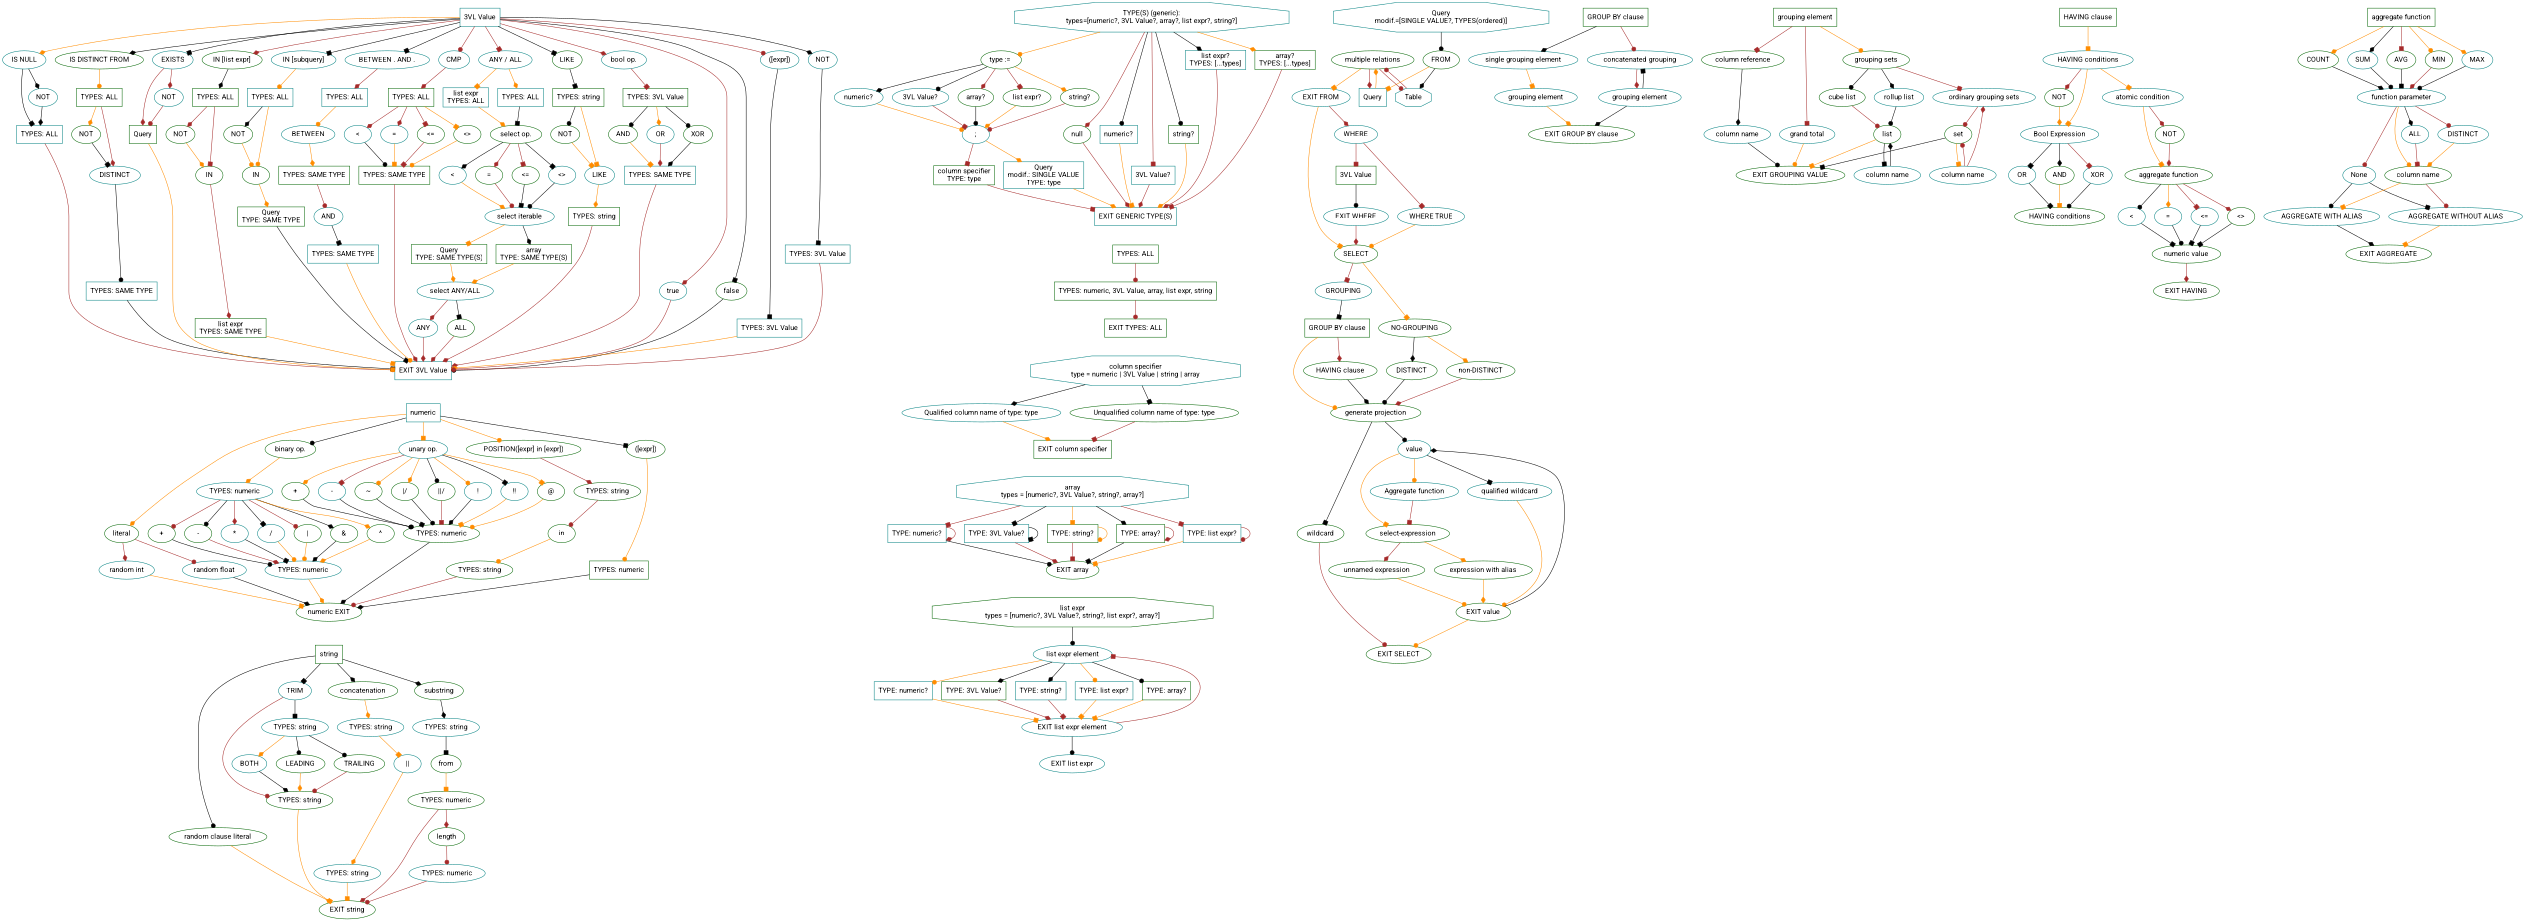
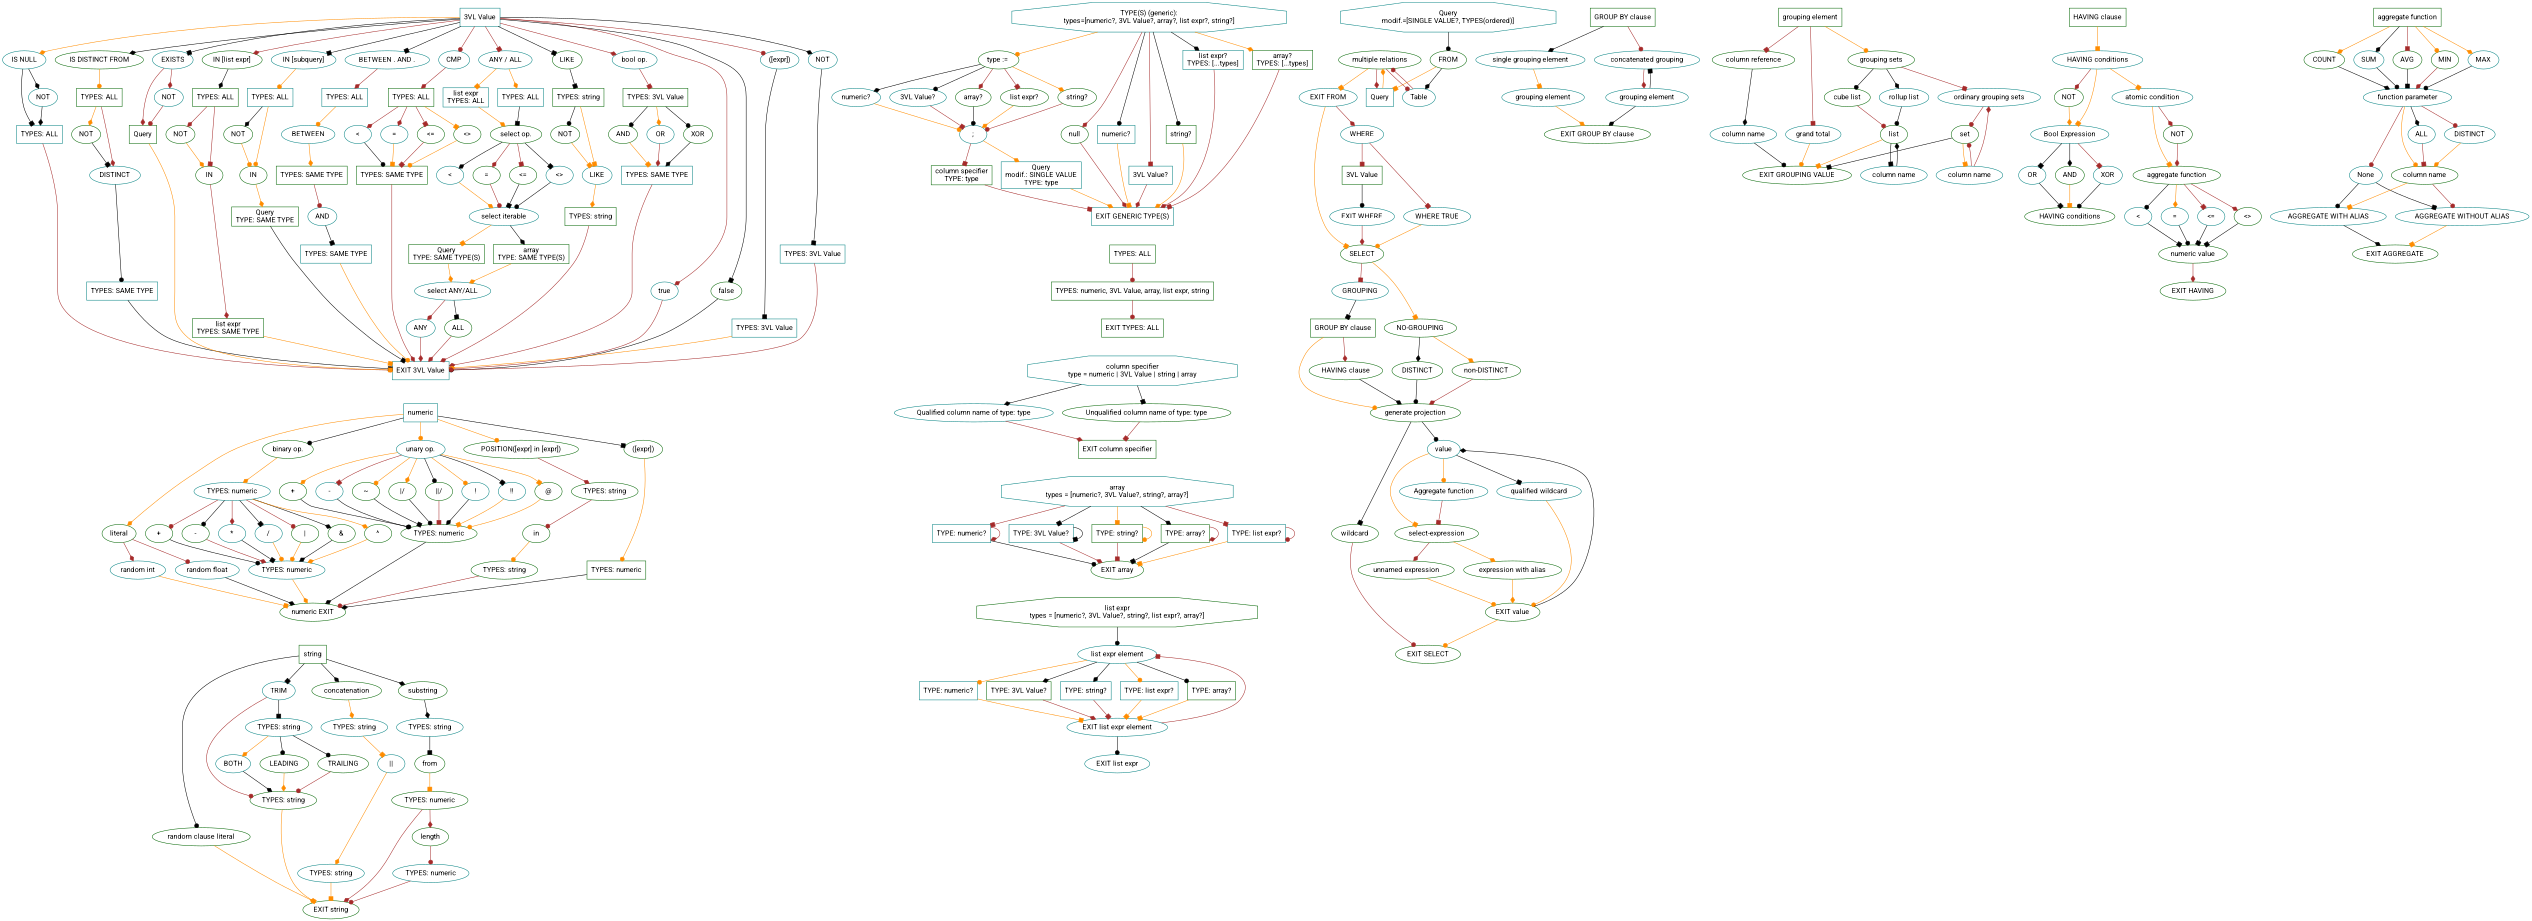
node "Table": shape octagon -> ellipse
edge "numeric" -> "unary op.": arrowhead box -> dot
edge "Qualified column name of type: type" -> "EXIT column specifier": color darkorange -> brown
